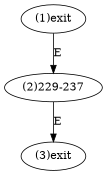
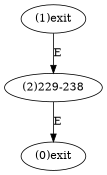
node "(2)229-237": label "(2)229-237" -> "(2)229-238"
node "(3)exit": label "(3)exit" -> "(0)exit"
